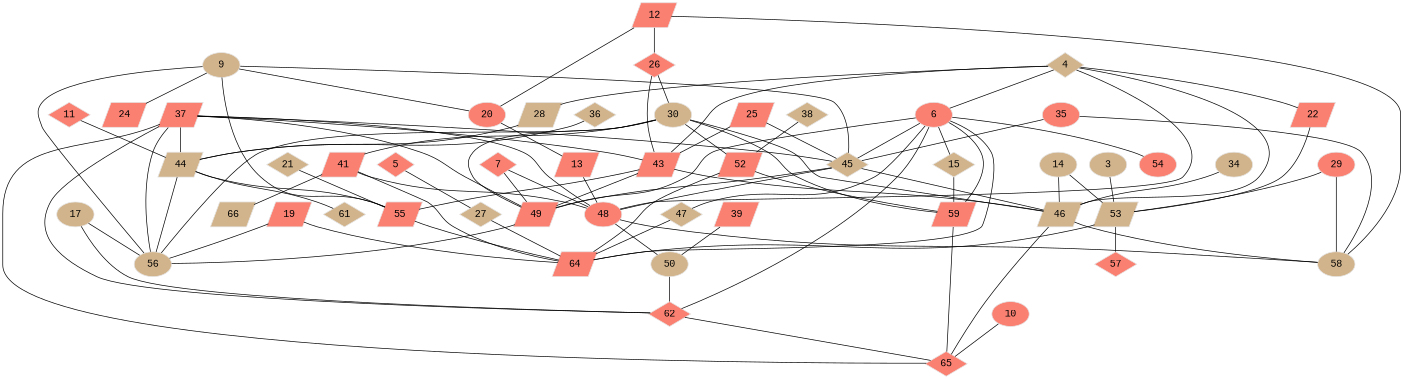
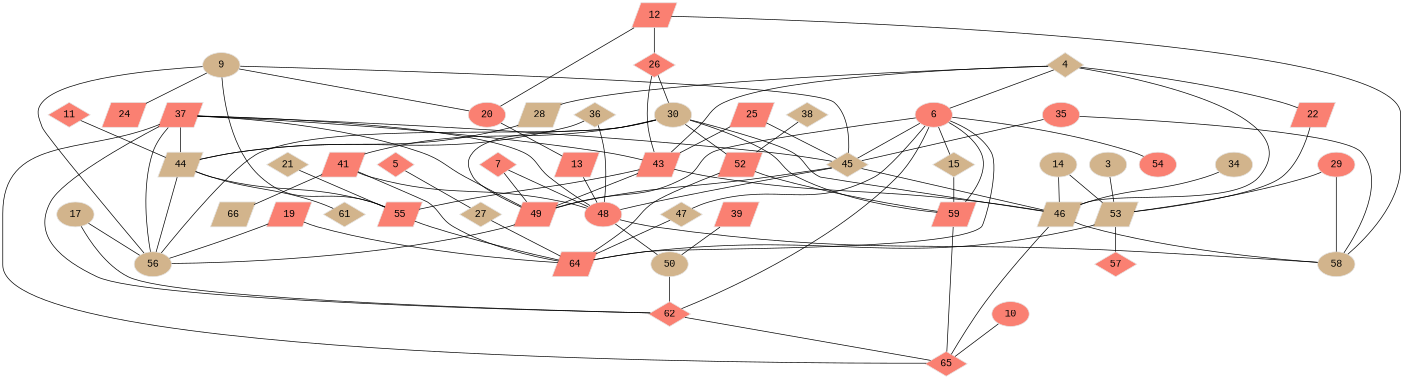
edge "4" -- "48": now "36" -- "48"
